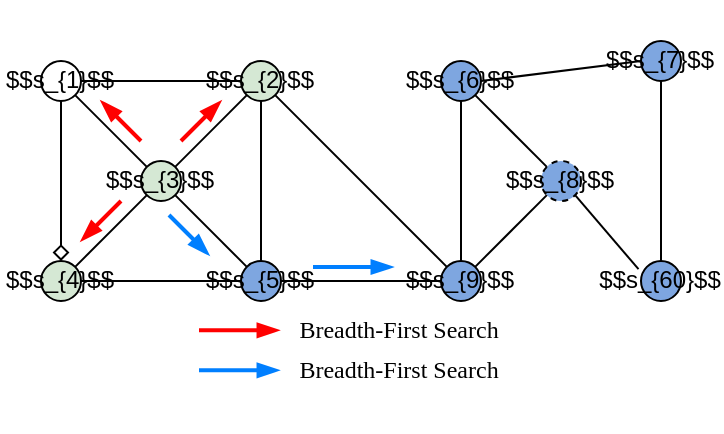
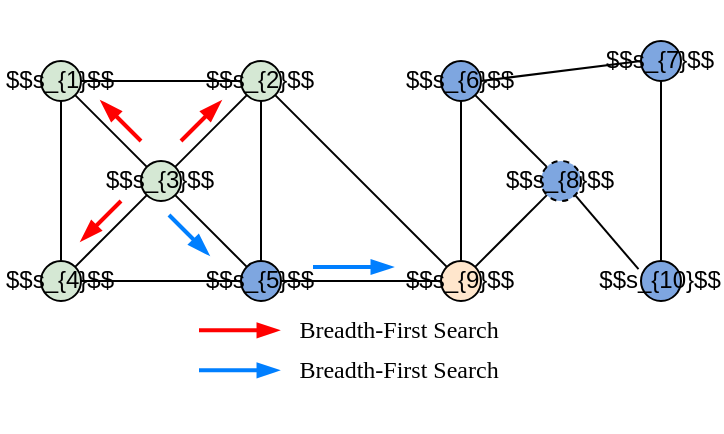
node "$$s_{1}$$": fillcolor #ffffff -> #d5e8d4
edge "$$s_{1}$$" -> "$$s_{4}$$": arrowhead diamond -> none
node "$$s_{9}$$": fillcolor #7ea6e0 -> #ffe6cc
node "$$s_{60}$$": label "$$s_{60}$$" -> "$$s_{10}$$"
